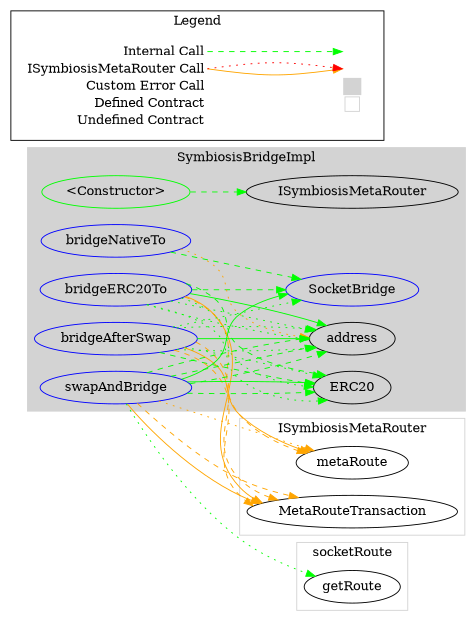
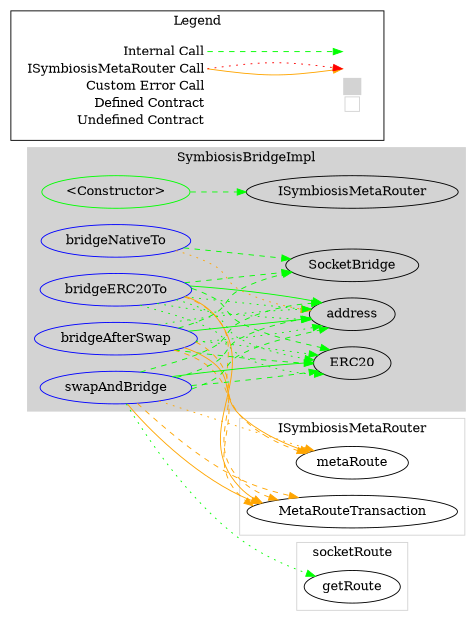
node "SocketBridge": color blue -> black
edge "bridgeAfterSwap" -> "SocketBridge": style dotted -> dashed
edge "swapAndBridge" -> "SocketBridge": removed
